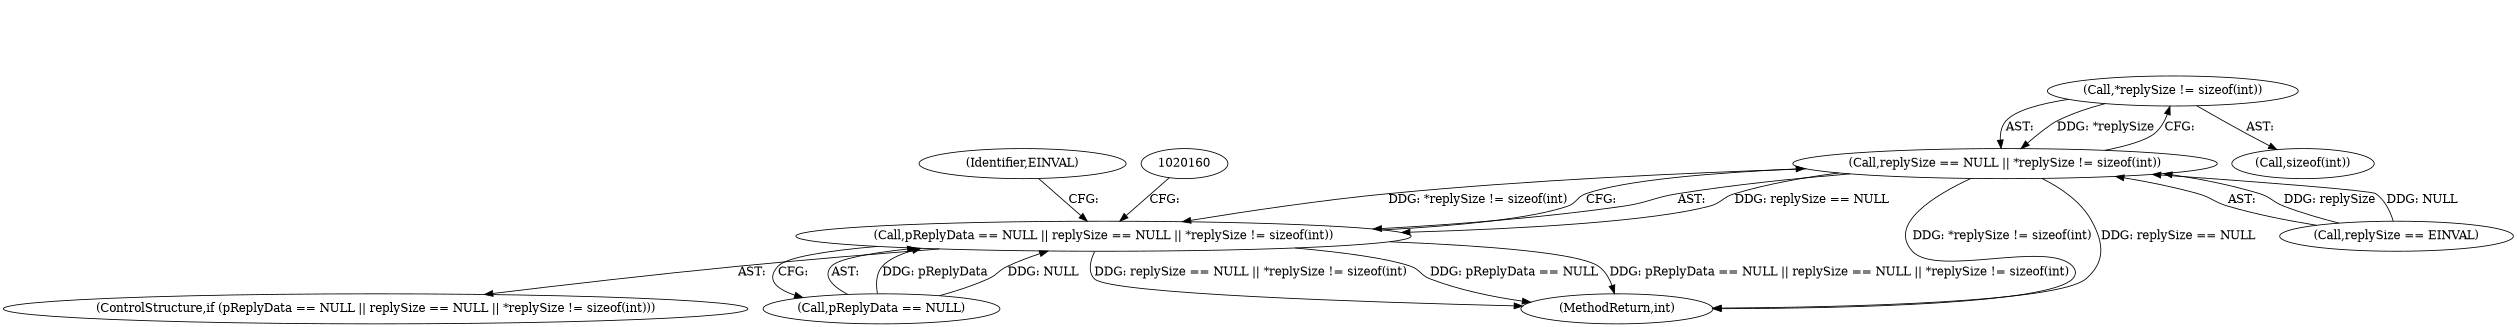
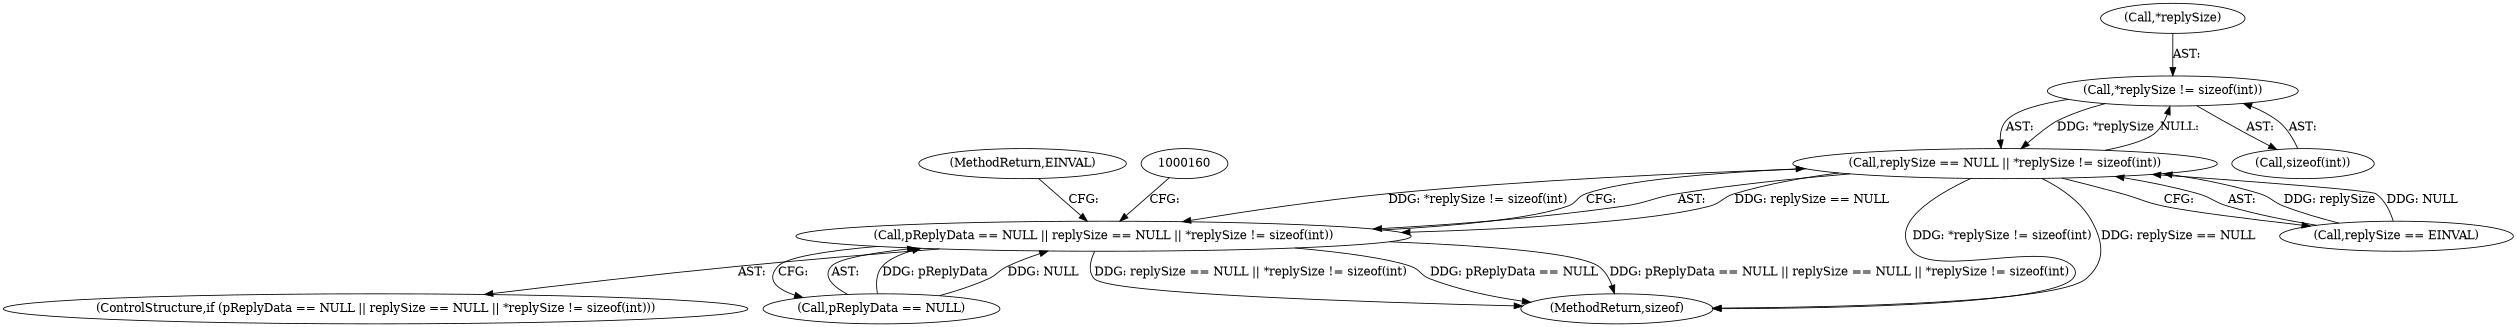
node "(Call,*replySize)": added
edge "(Call,sizeof(int))" -> "(Call,*replySize != sizeof(int))": added, label "AST:"
edge "(Call,replySize == NULL || *replySize != sizeof(int))" -> "(Call,*replySize != sizeof(int))": label "CFG: " -> "NULL: "
node "(Identifier,EINVAL)": label "(Identifier,EINVAL)" -> "(MethodReturn,EINVAL)"
node "1020160": label "1020160" -> "1000160"
edge "(Call,replySize == NULL || *replySize != sizeof(int))" -> "(Call,replySize == EINVAL)": added, label "CFG:"
node "(MethodReturn,int)": label "(MethodReturn,int)" -> "(MethodReturn,sizeof)"
